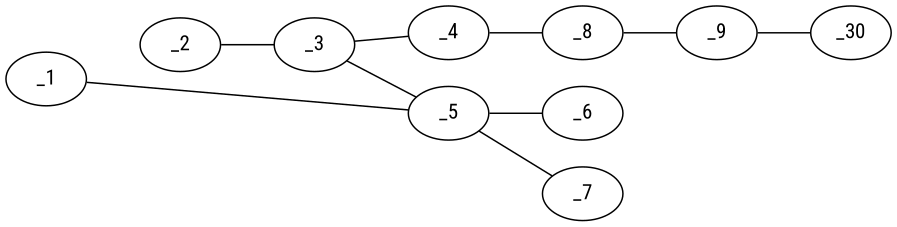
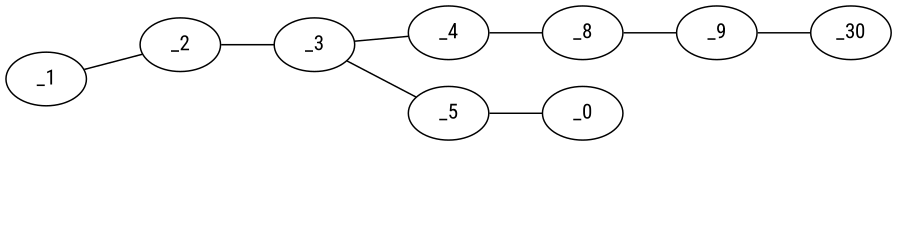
edge "_1" -- "_5": now "_1" -- "_2"
node "_6": label "_6" -> "_0"
node "_7": removed
